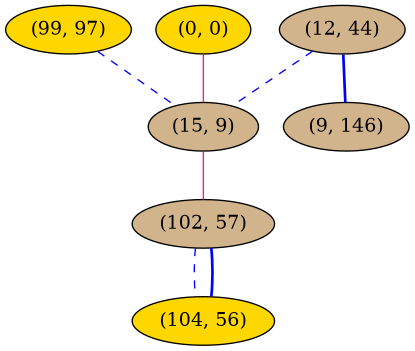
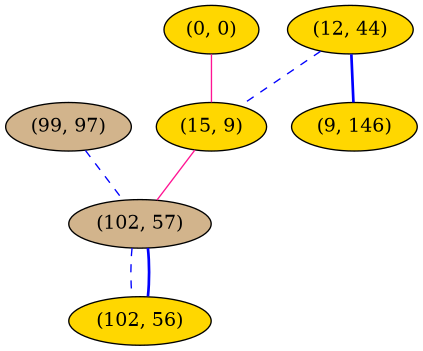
node "(99, 97)": fillcolor gold -> tan
node "(12, 44)": fillcolor tan -> gold
edge "(99, 97)" -- "(15, 9)": now "(99, 97)" -- "(102, 57)"
node "(15, 9)": fillcolor tan -> gold
node "(9, 146)": fillcolor tan -> gold
node "(104, 56)": label "(104, 56)" -> "(102, 56)"
